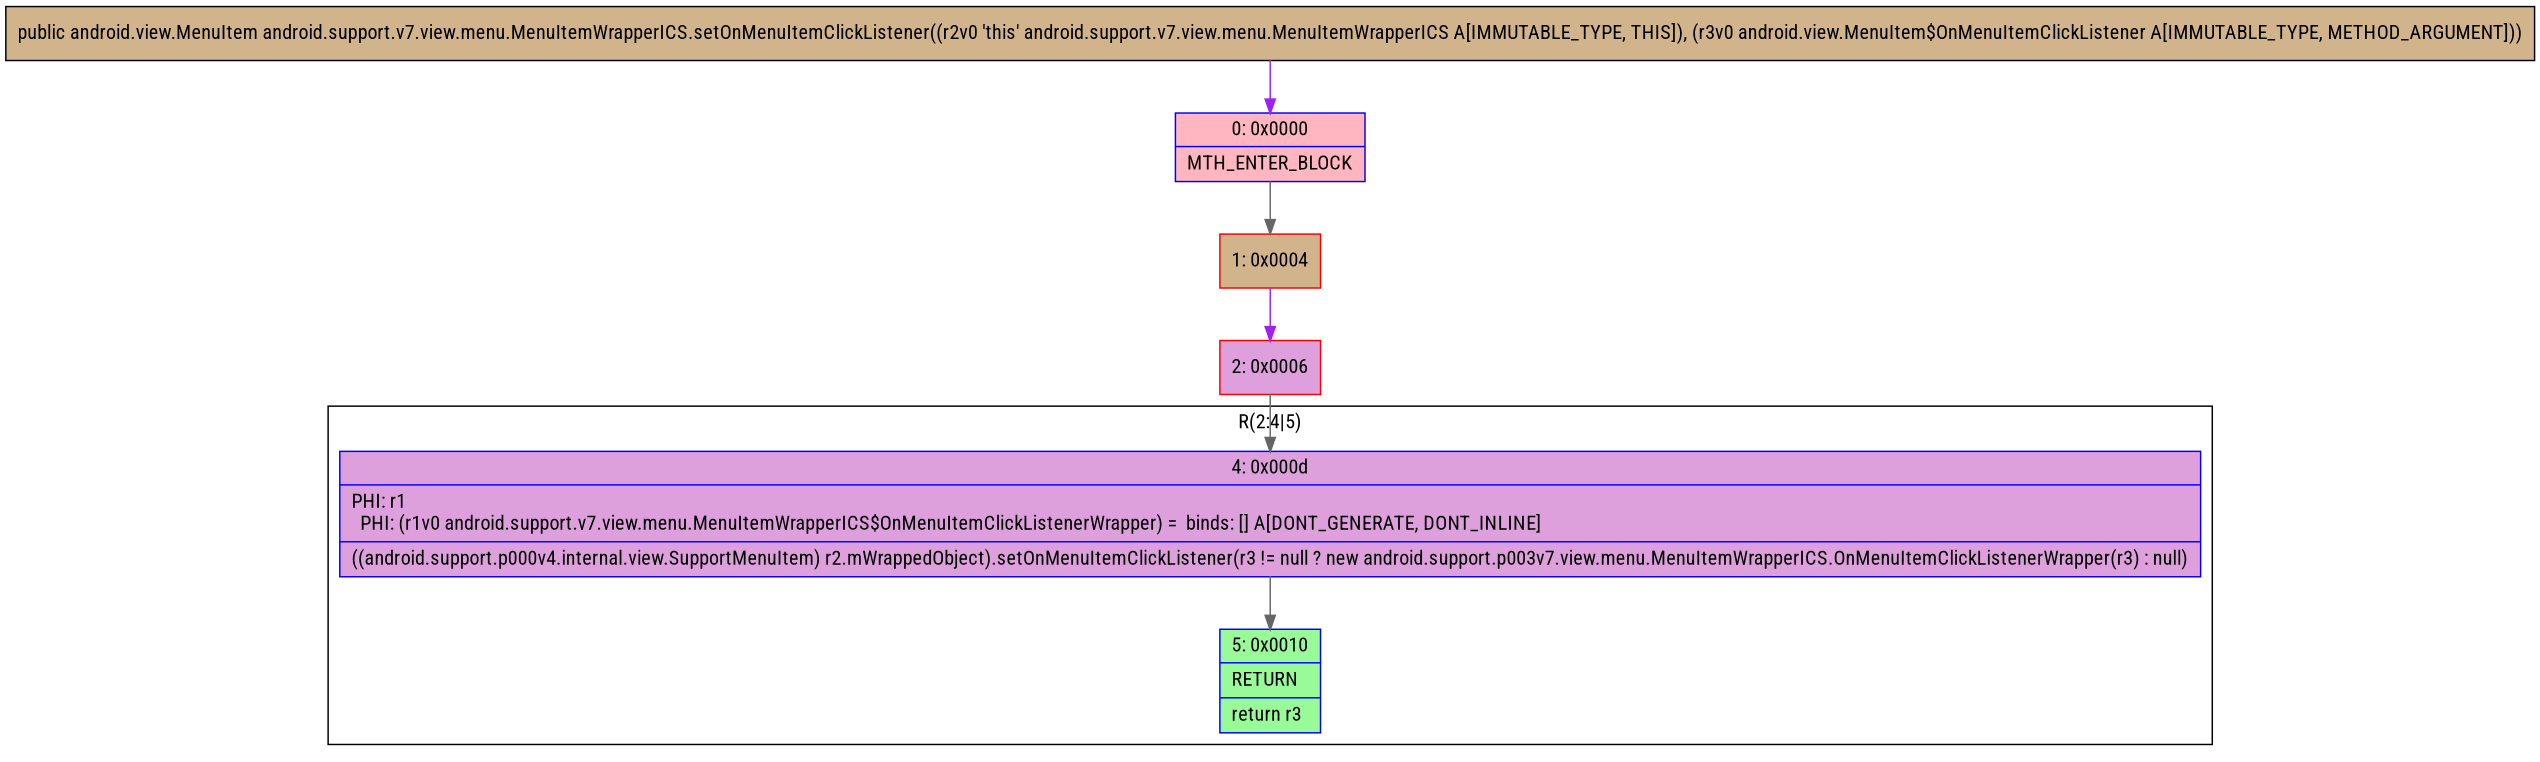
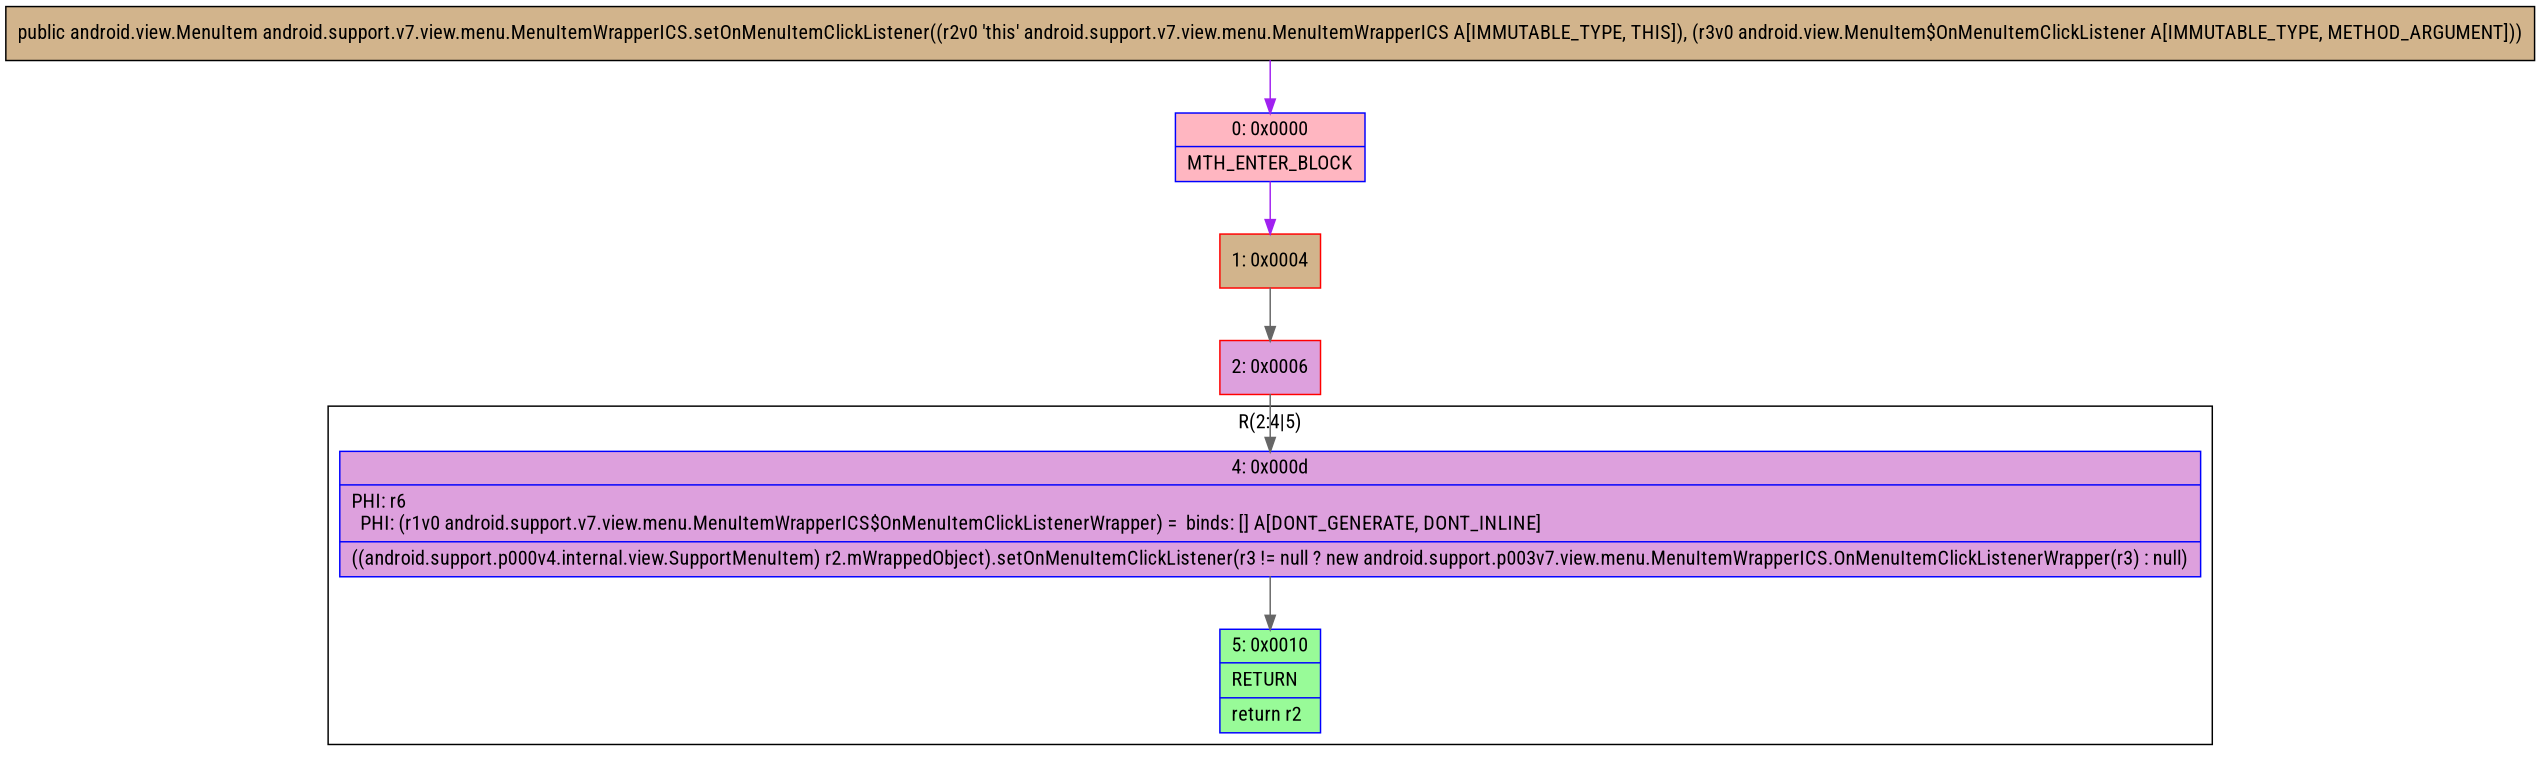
edge "0: 0x0000" -> "1: 0x0004": color gray40 -> purple
edge "1: 0x0004" -> "2: 0x0006": color purple -> gray40
node "4: 0x000d": text "PHI: r1" -> "PHI: r6"
node "5: 0x0010": text "return r3" -> "return r2"
